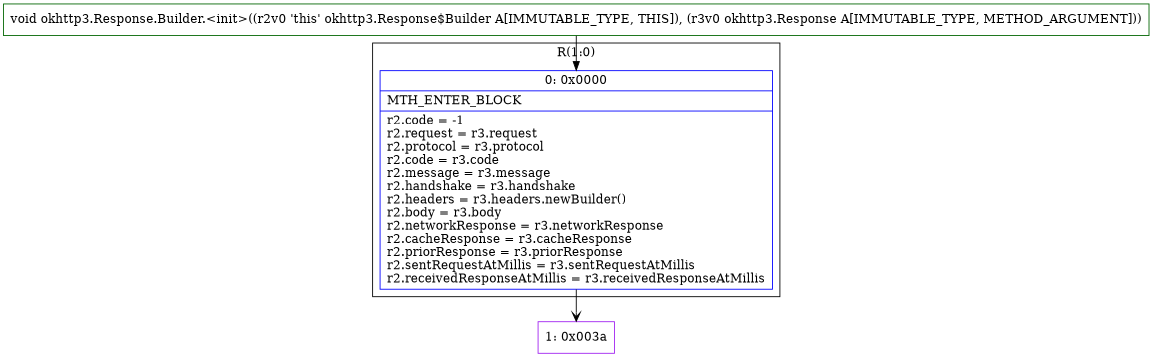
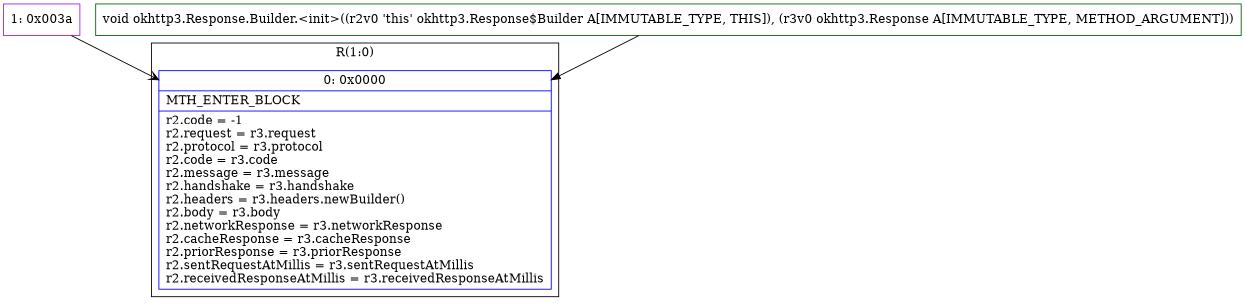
edge "0: 0x0000" -> "1: 0x003a": reversed
